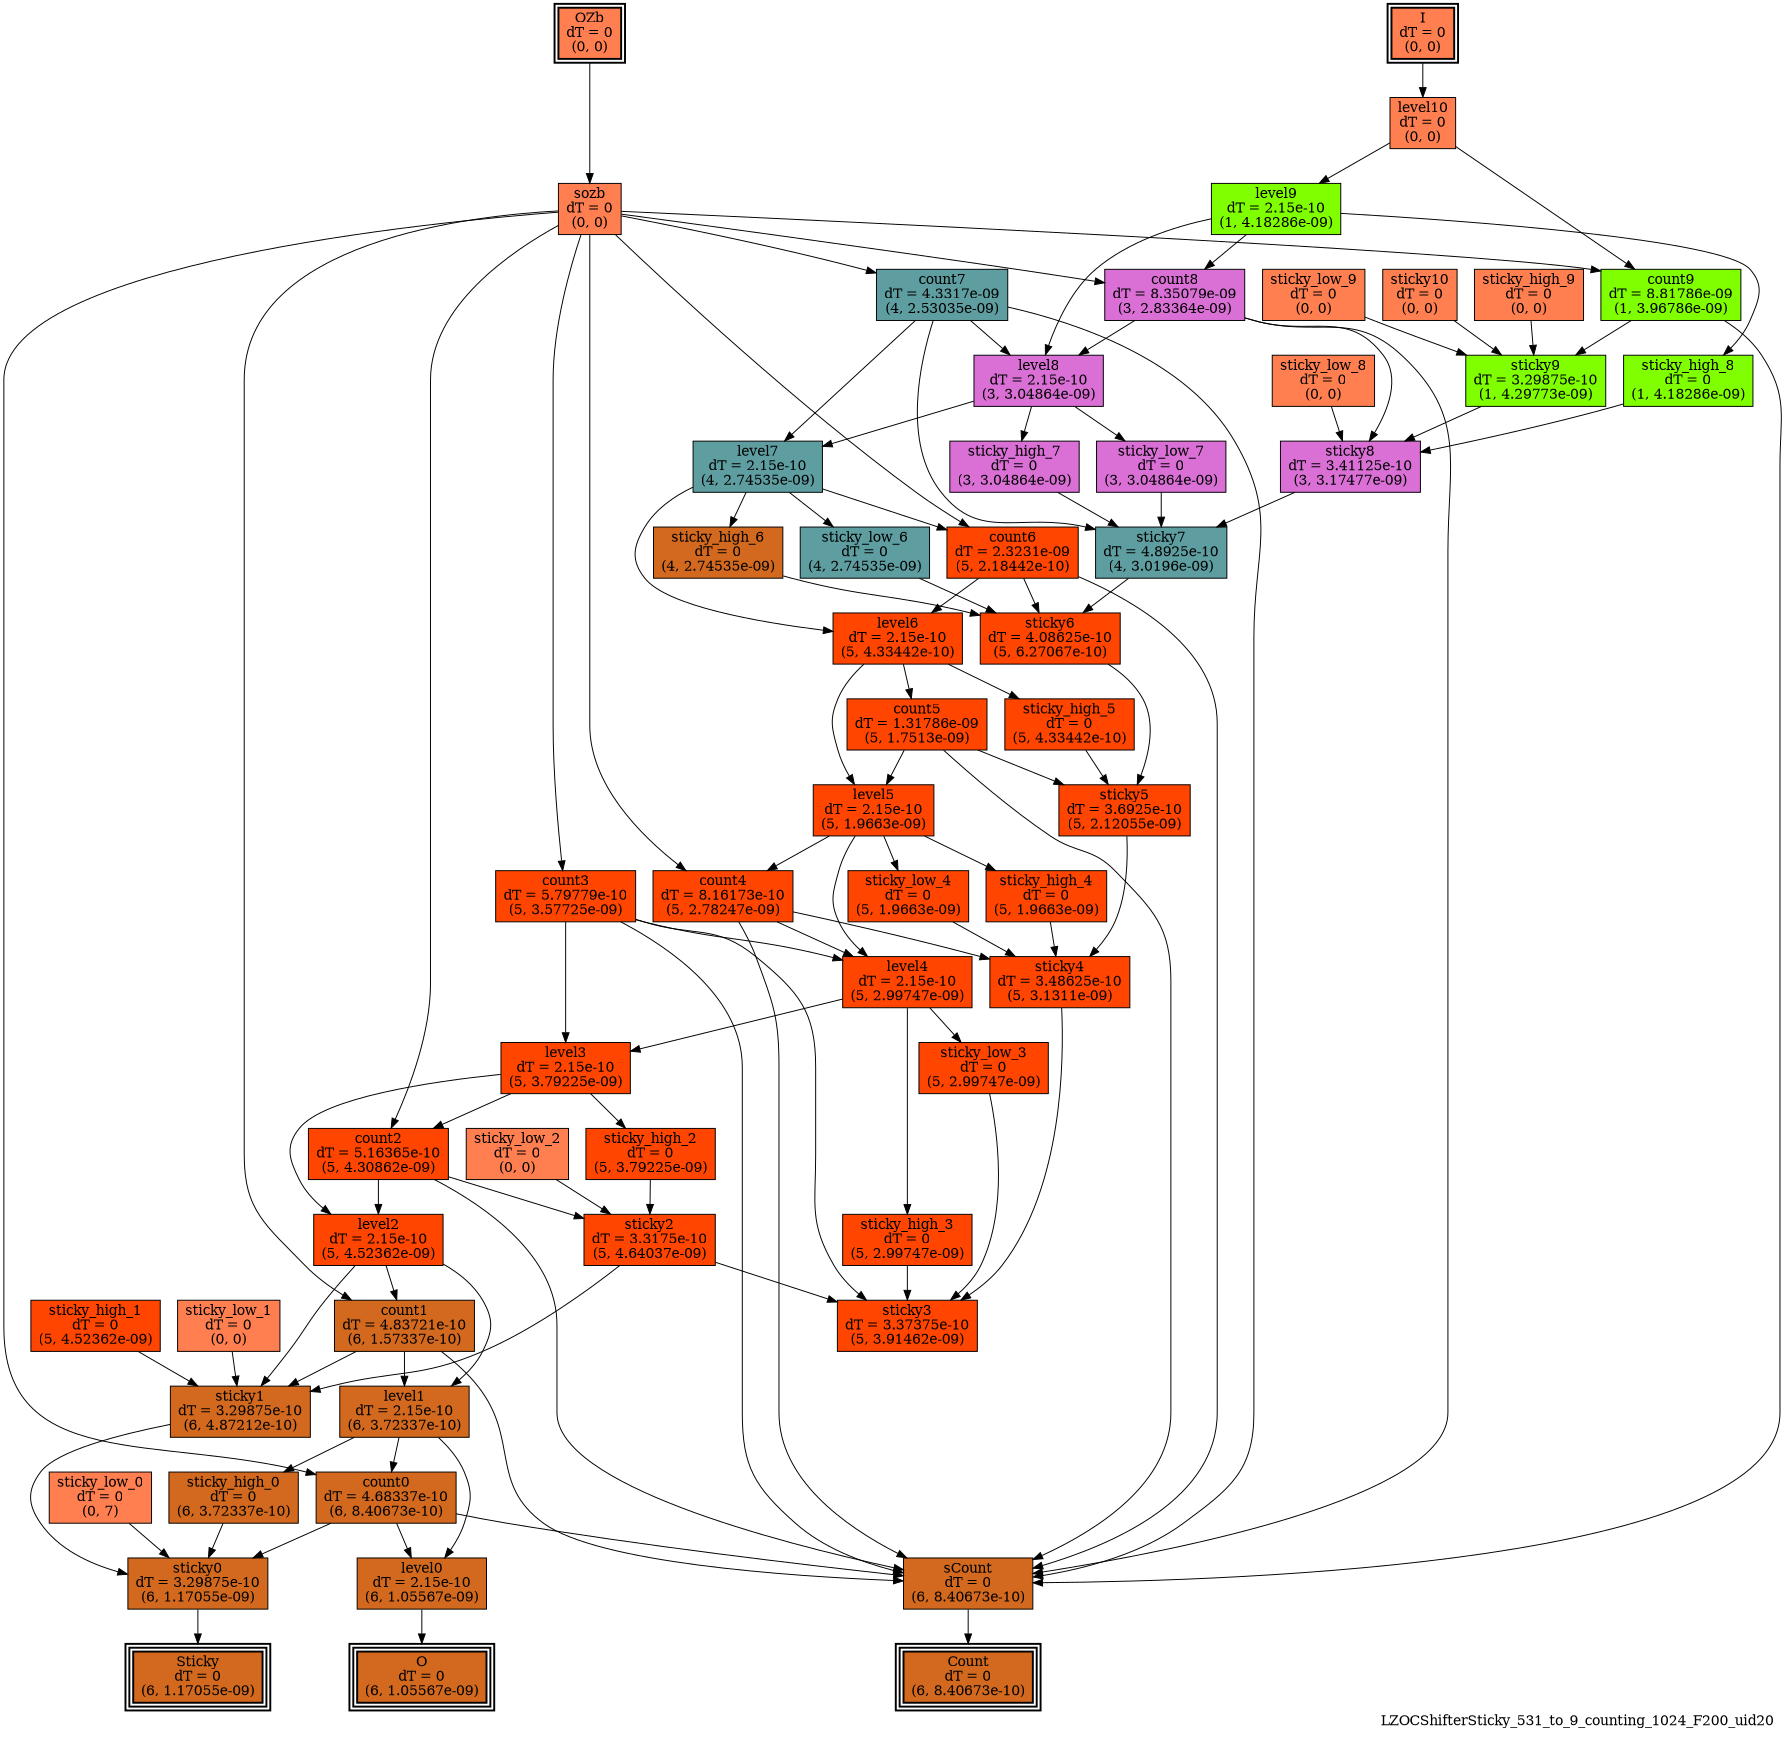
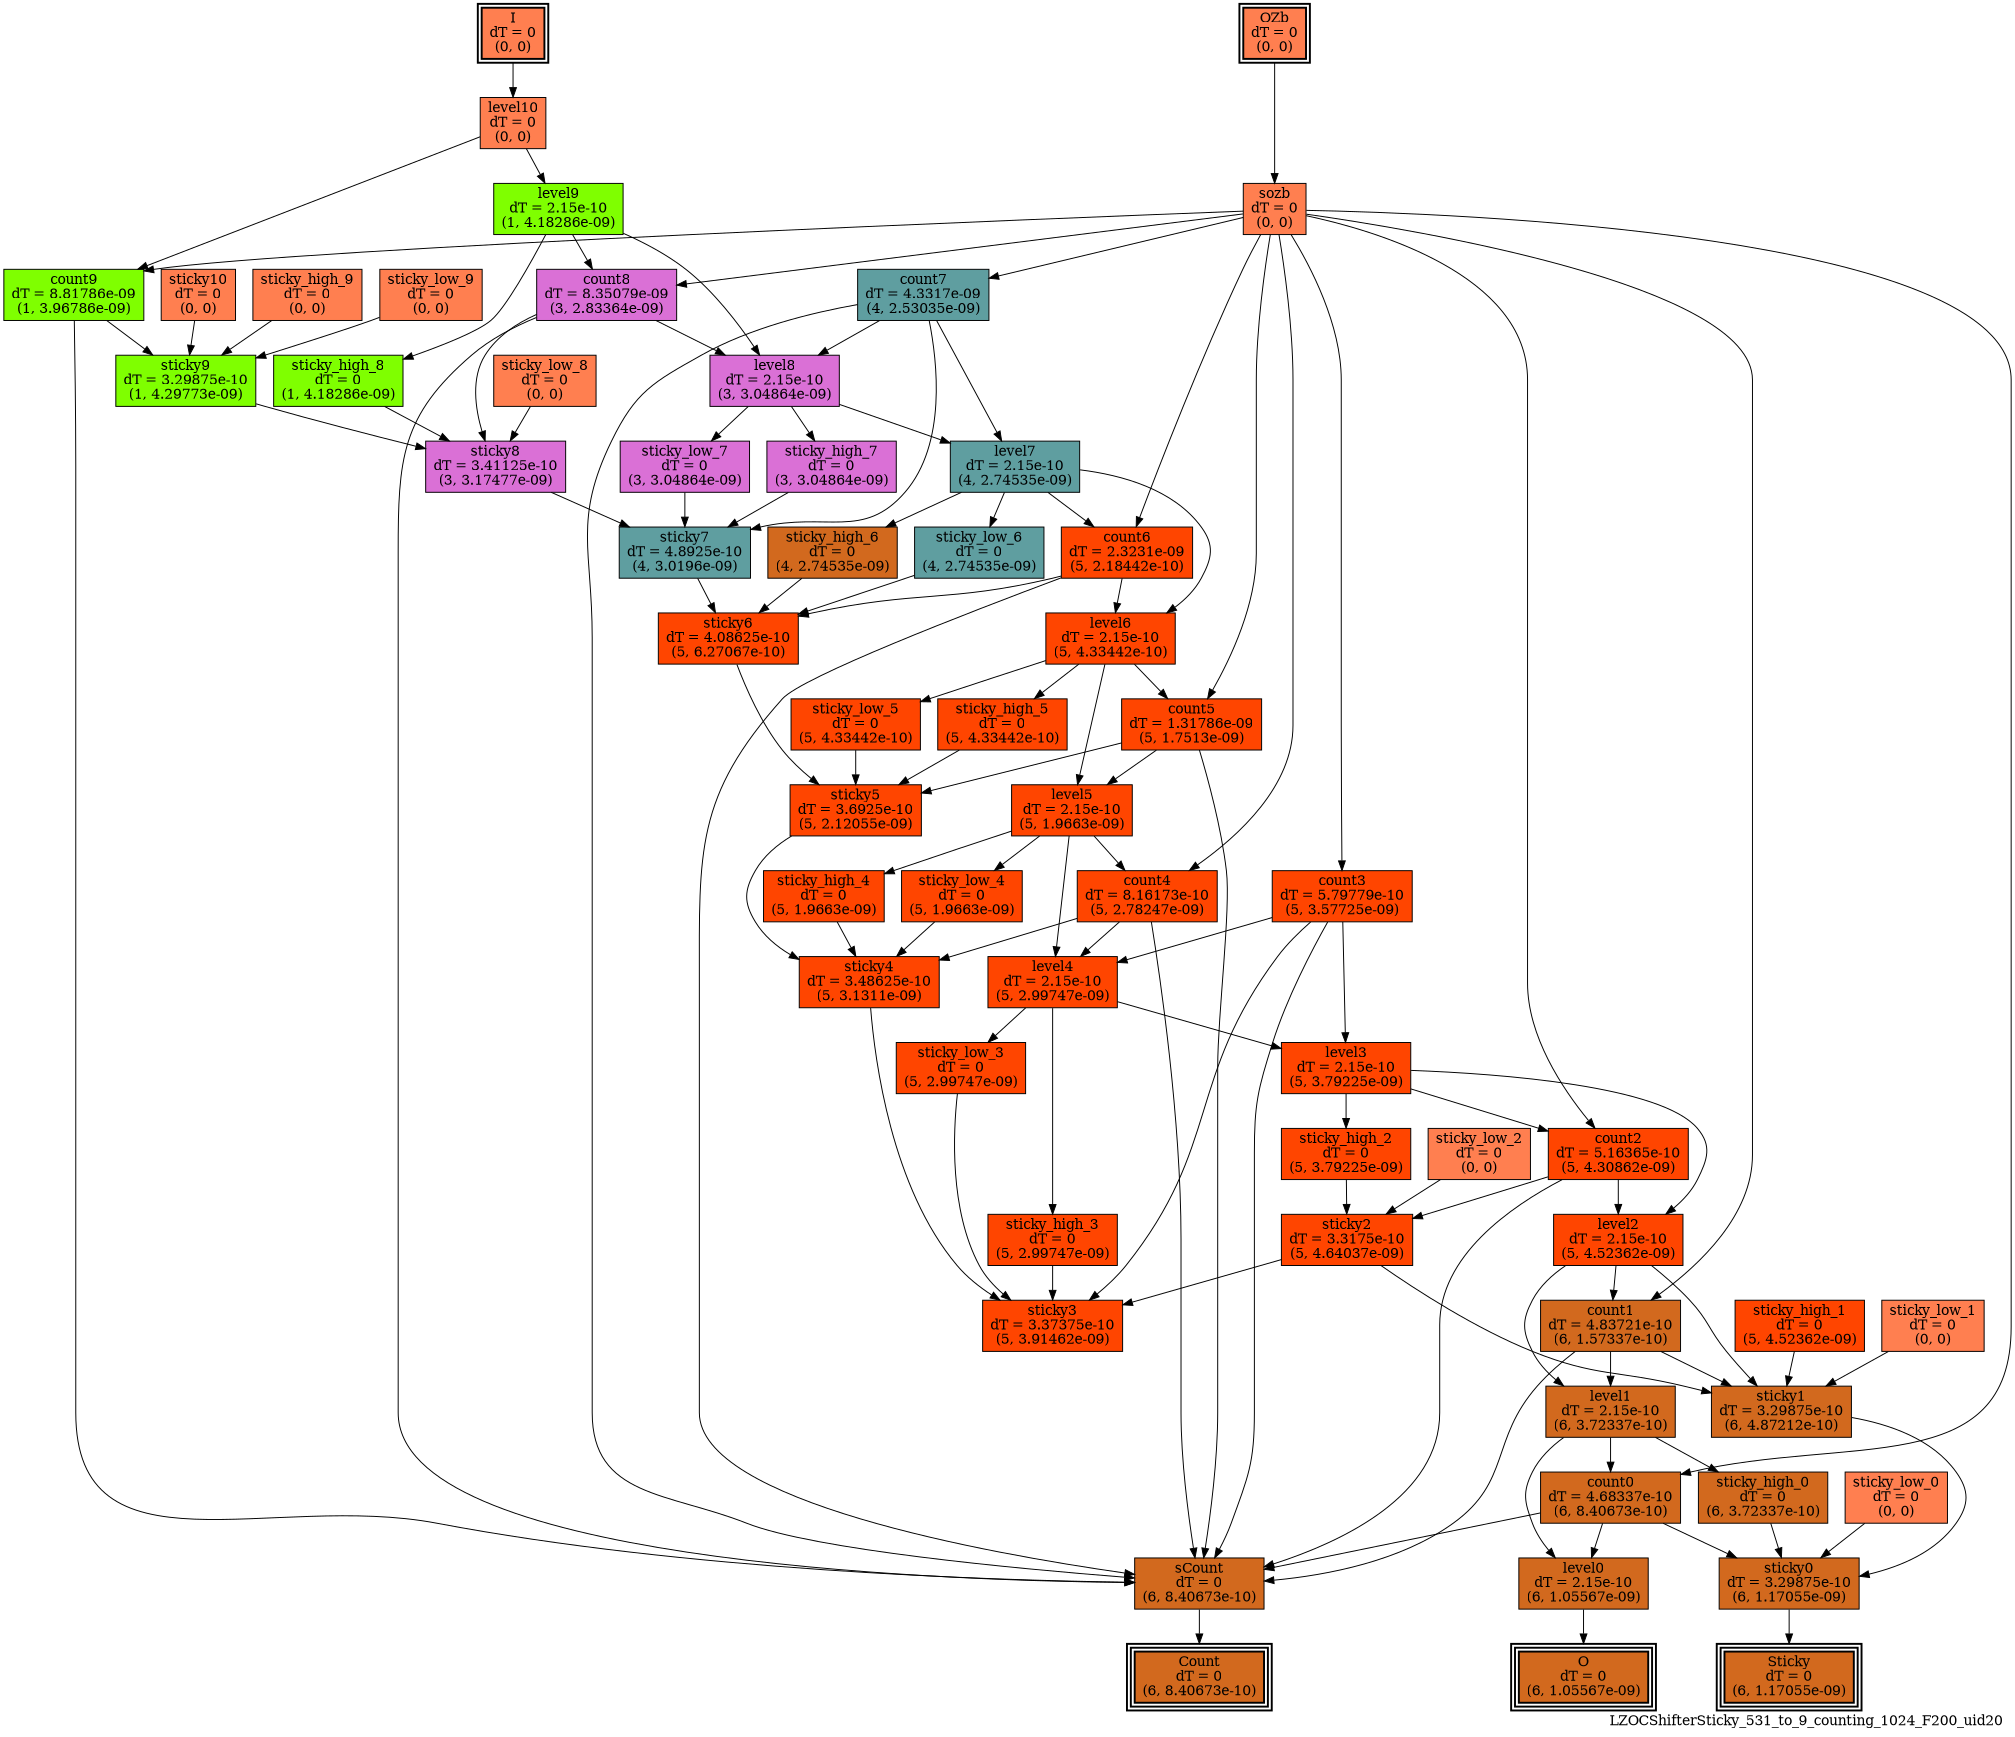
edge "sozb dT = 0 (0, 0)" -> "count5 dT = 1.31786e-09 (5, 1.7513e-09)": added
node "sticky_low_5 dT = 0 (5, 4.33442e-10)": added
node "sticky_low_0 dT = 0 (0, 7)": label "sticky_low_0 dT = 0 (0, 7)" -> "sticky_low_0 dT = 0 (0, 0)"
